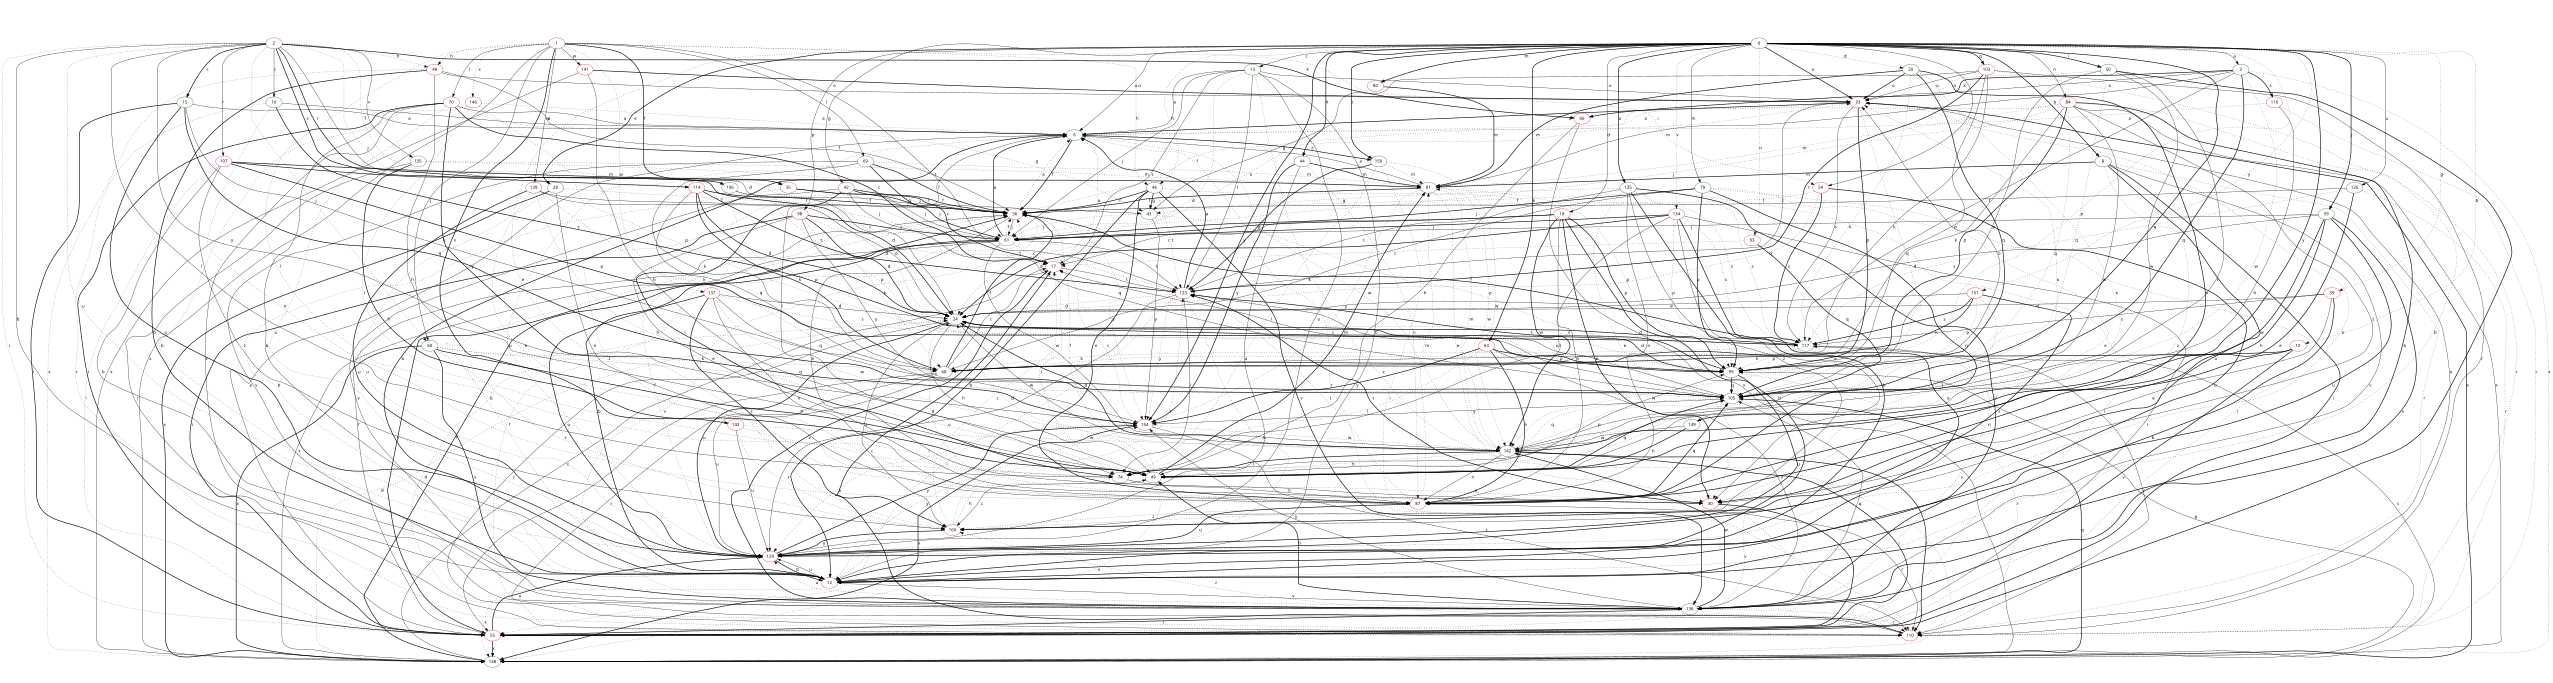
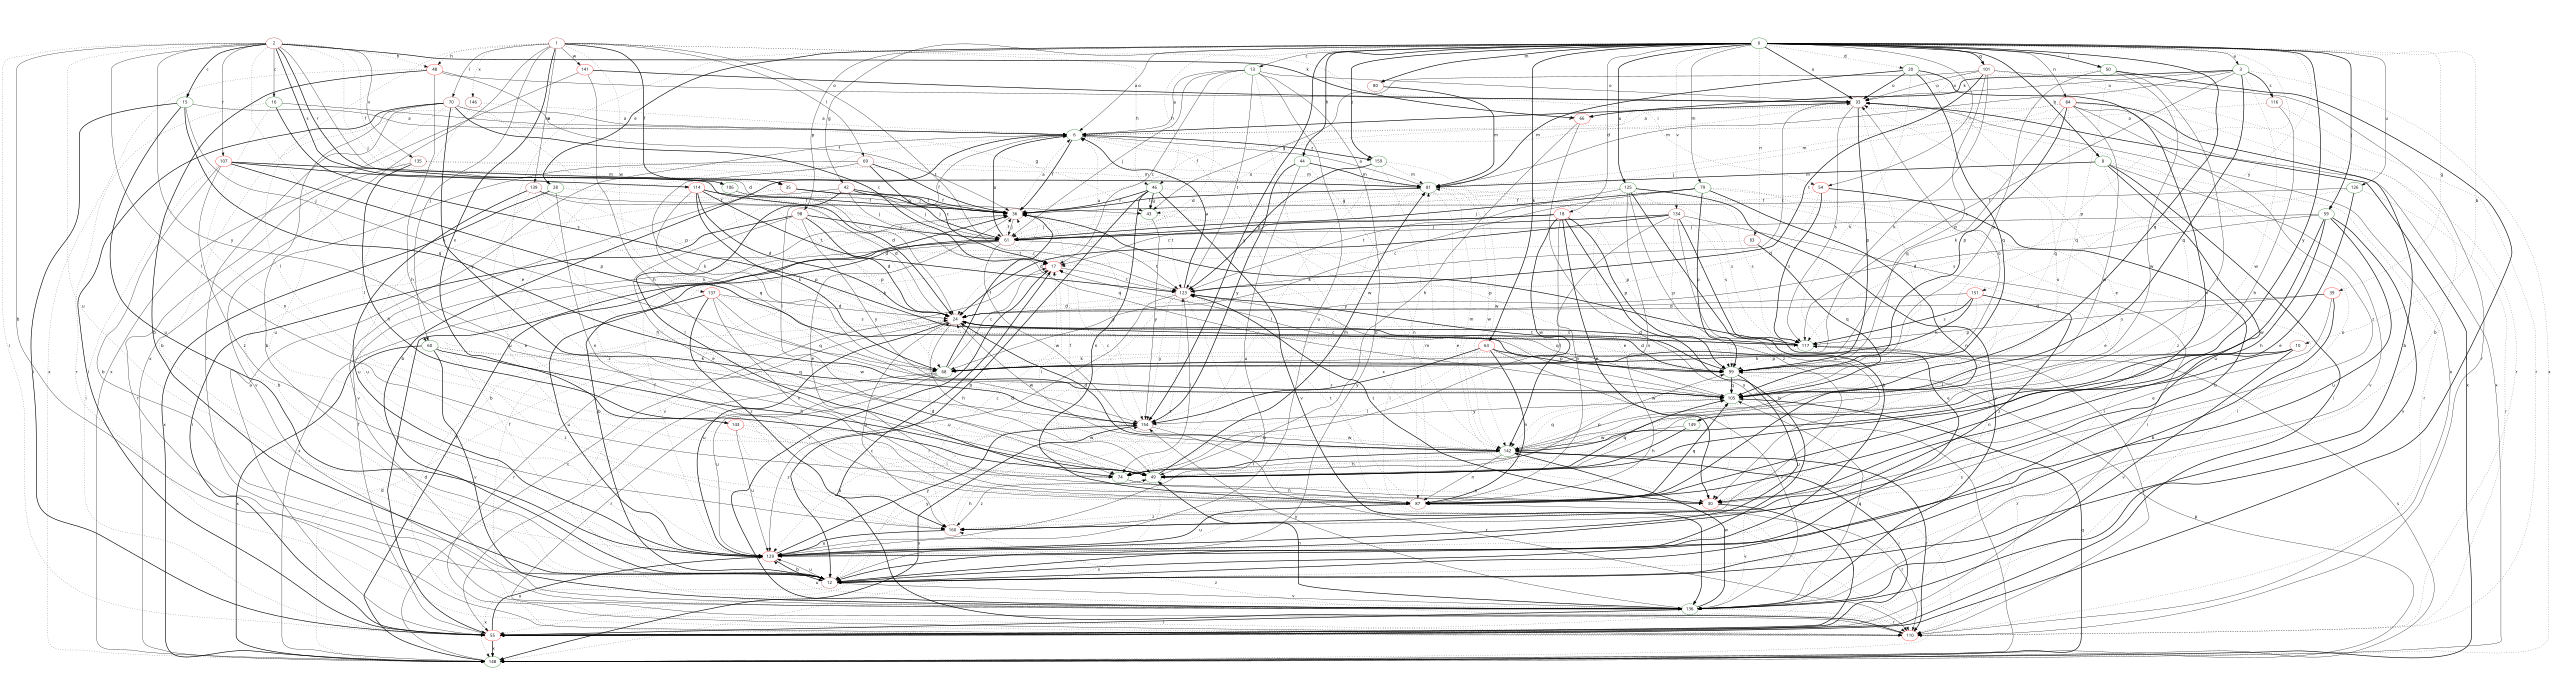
node "103": label "103" -> "101"
